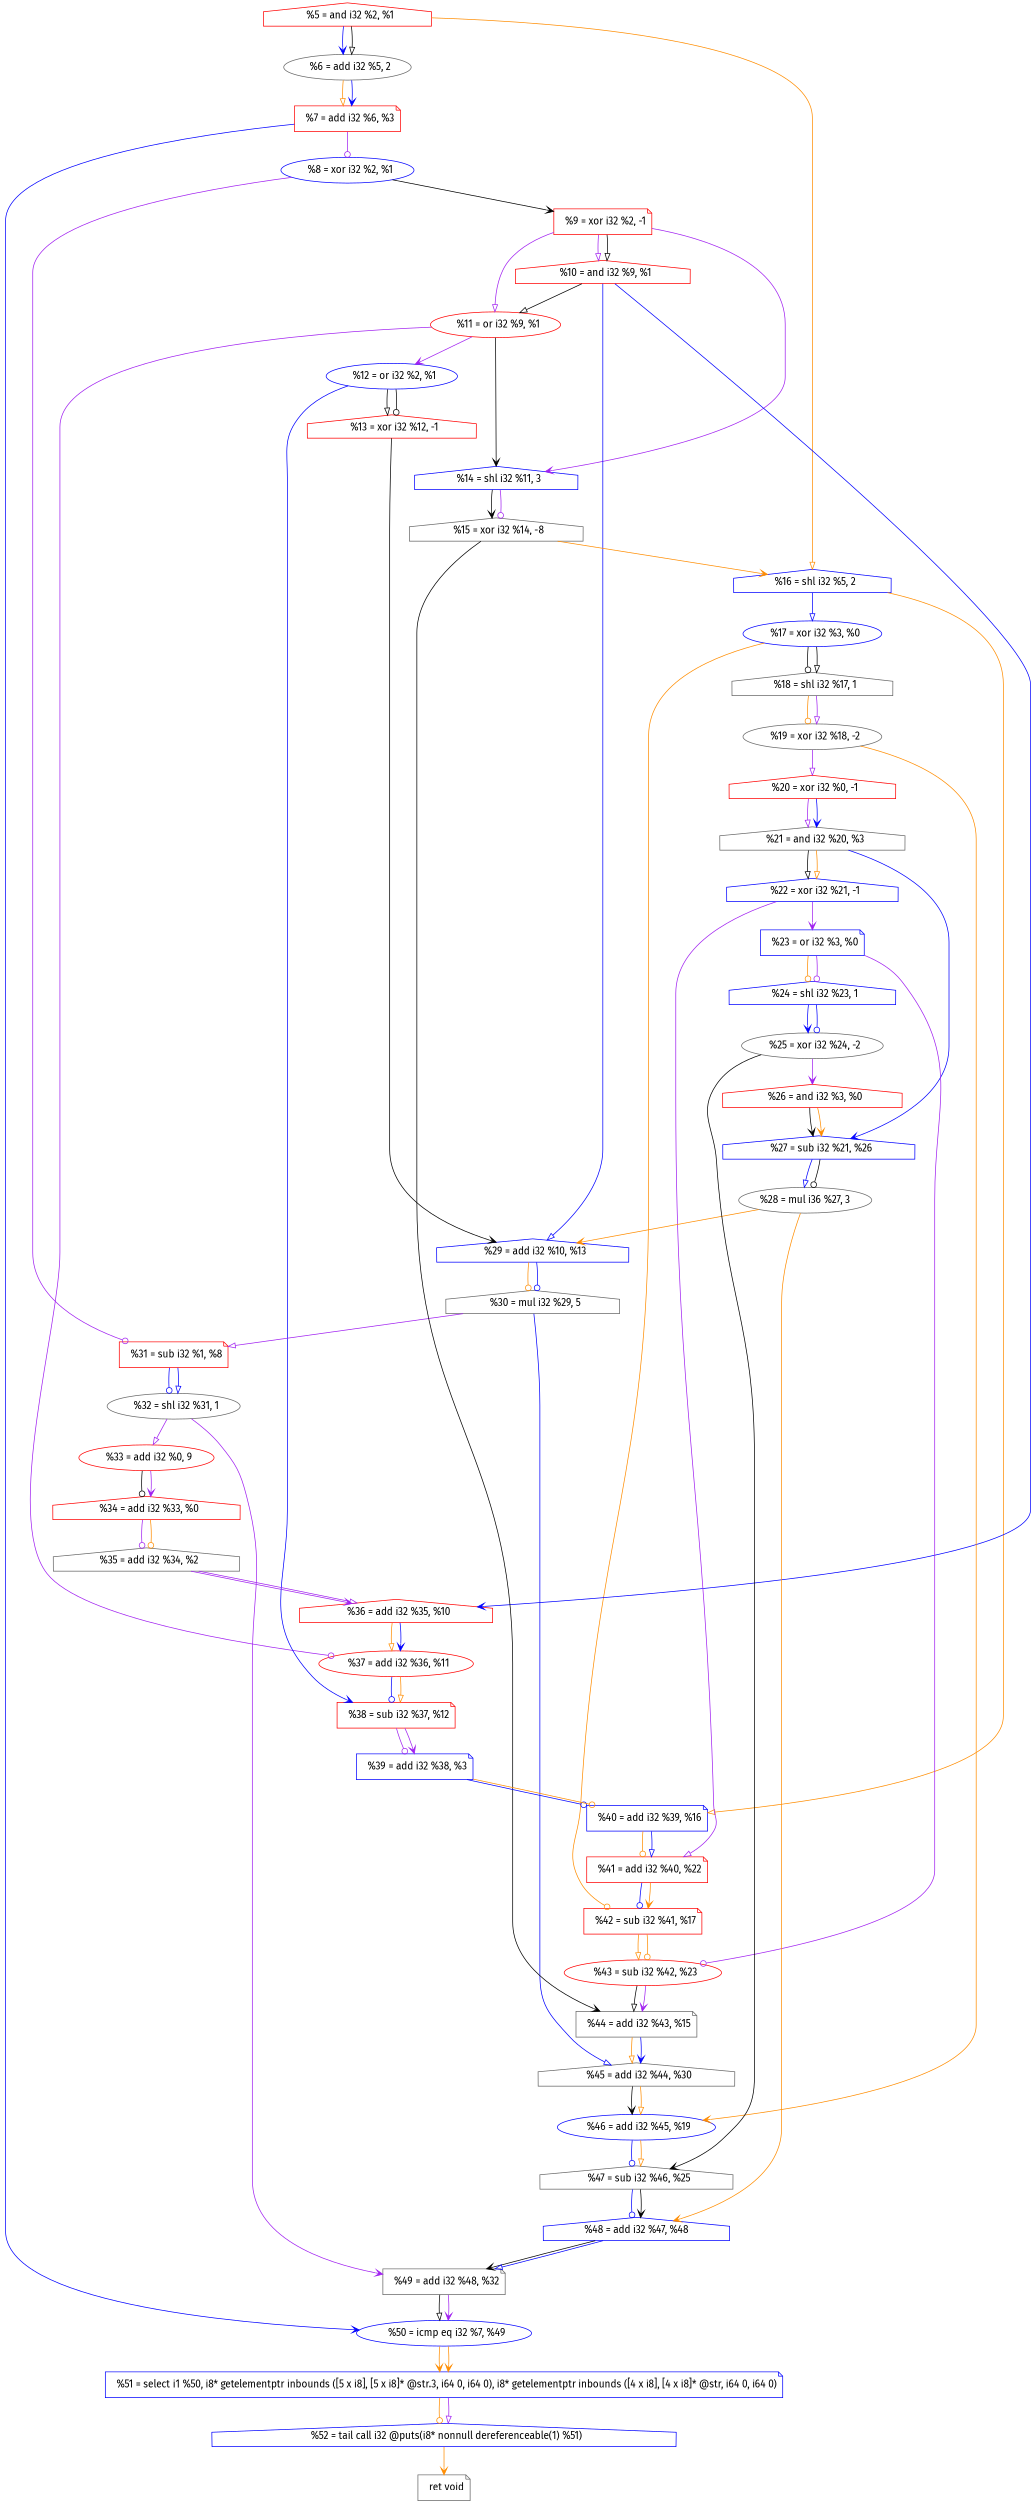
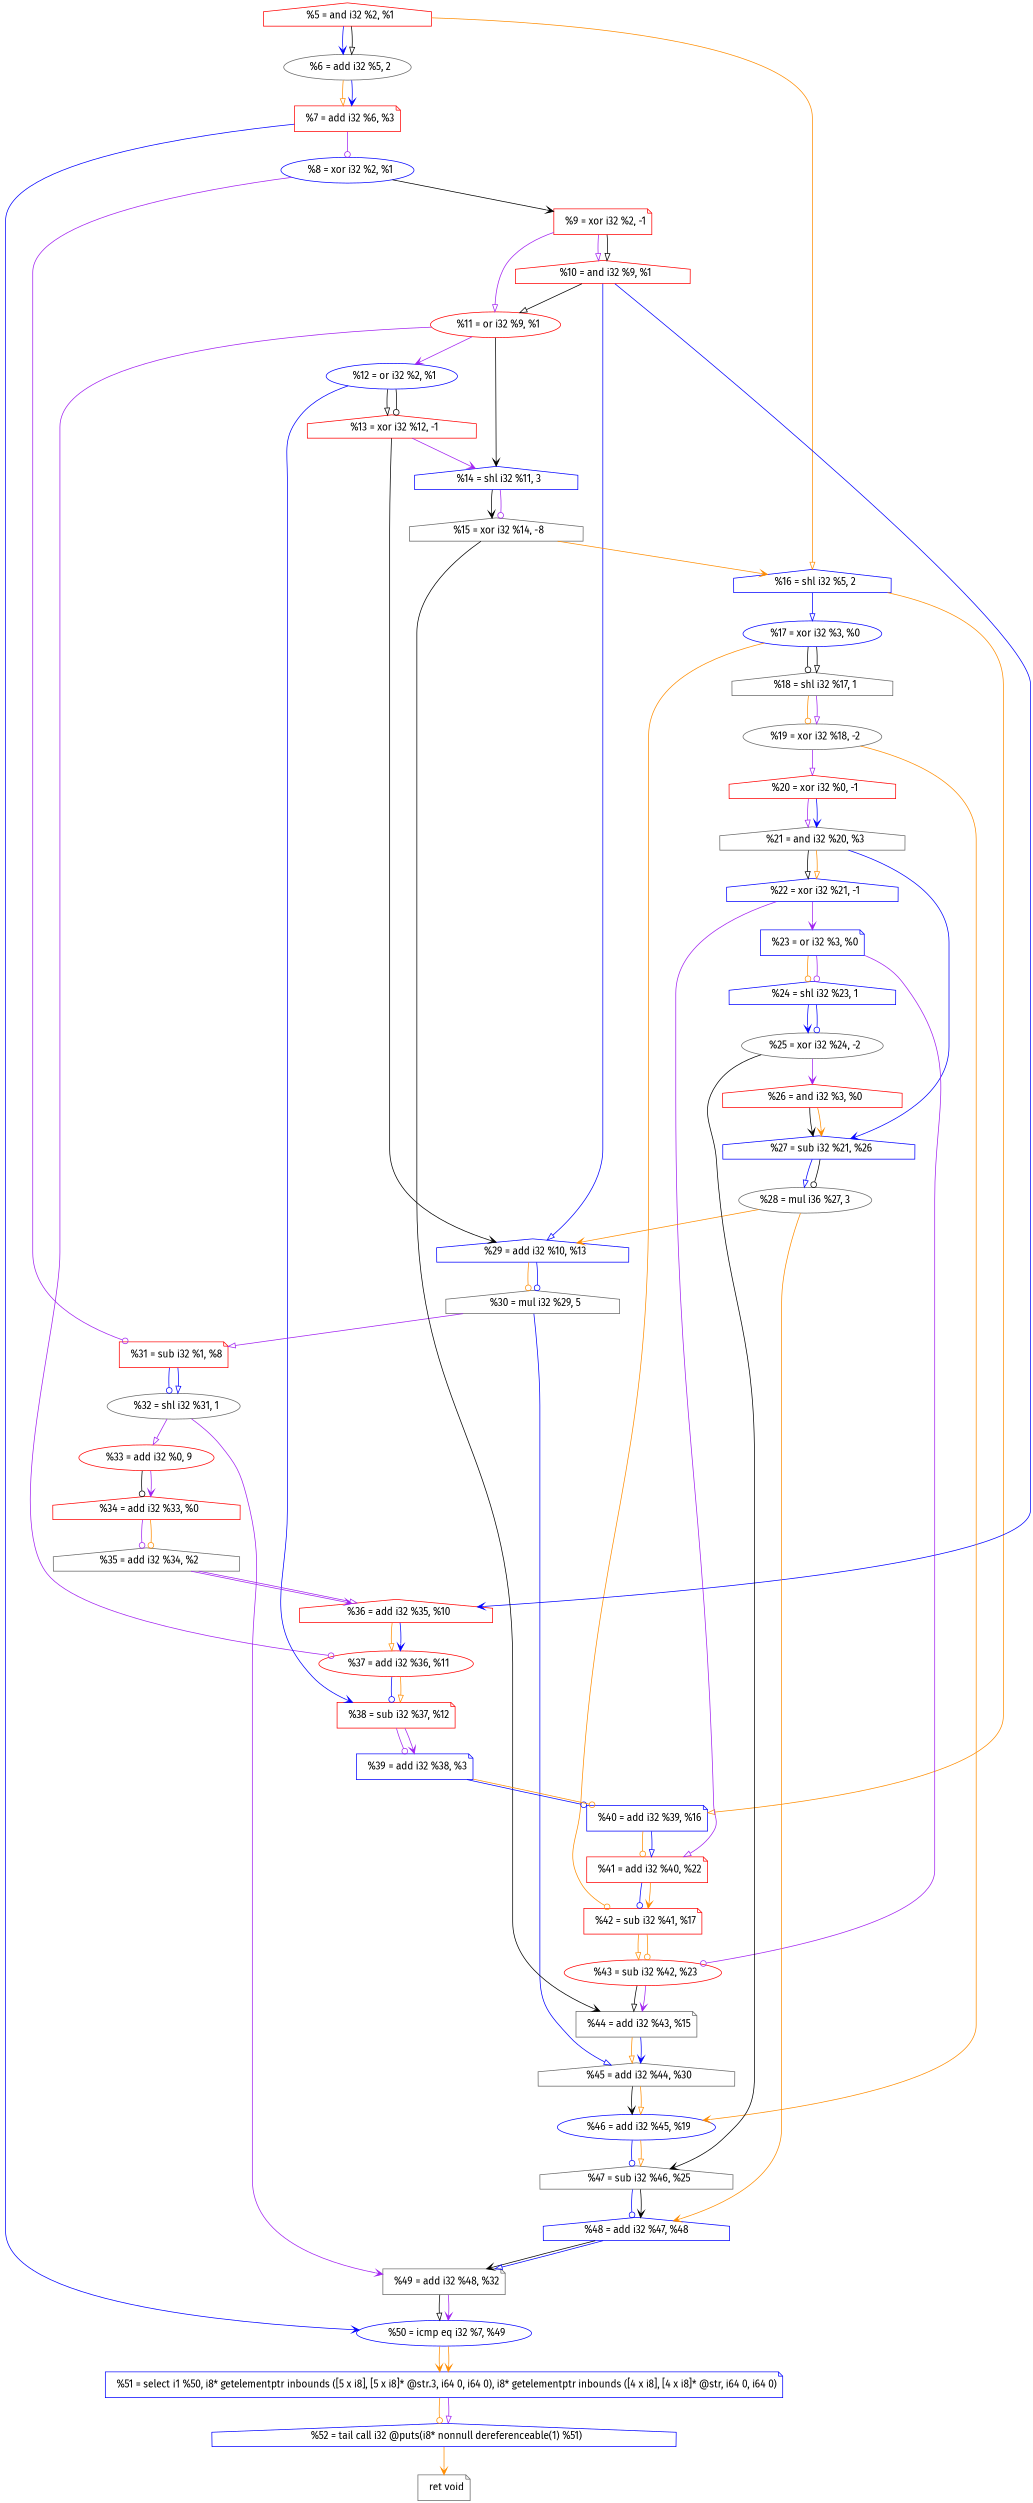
edge "%9 = xor i32 %2, -1" -> "%14 = shl i32 %11, 3": now "%13 = xor i32 %12, -1" -> "%14 = shl i32 %11, 3"
